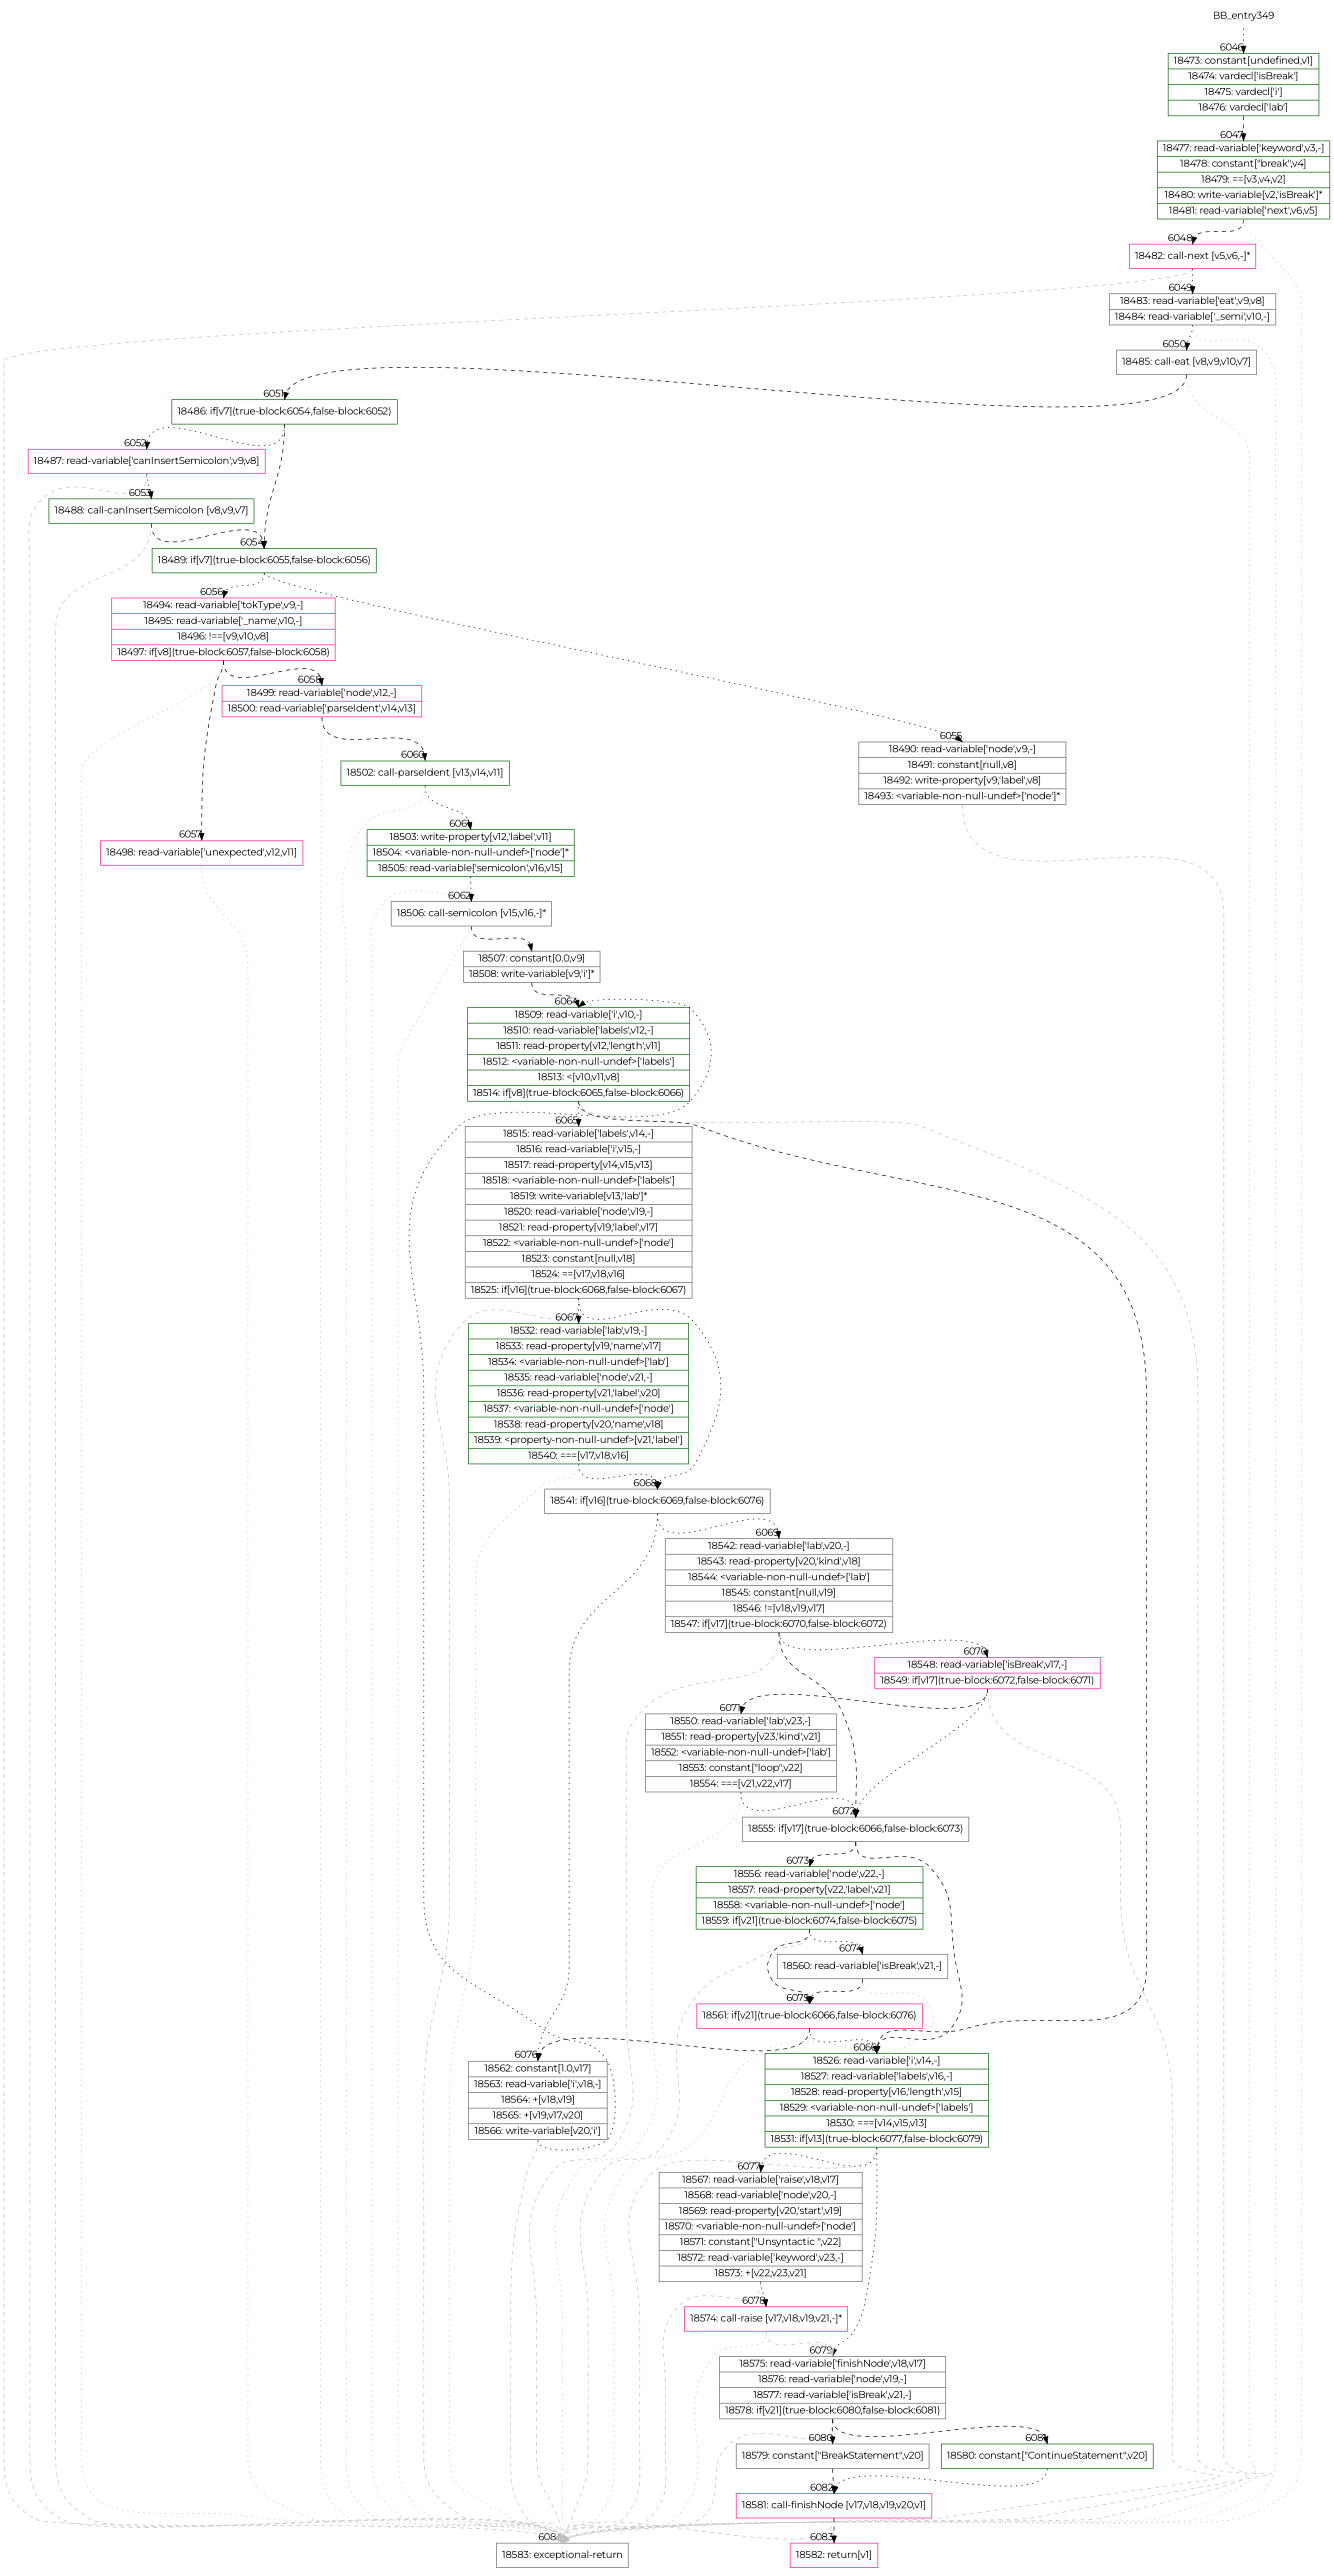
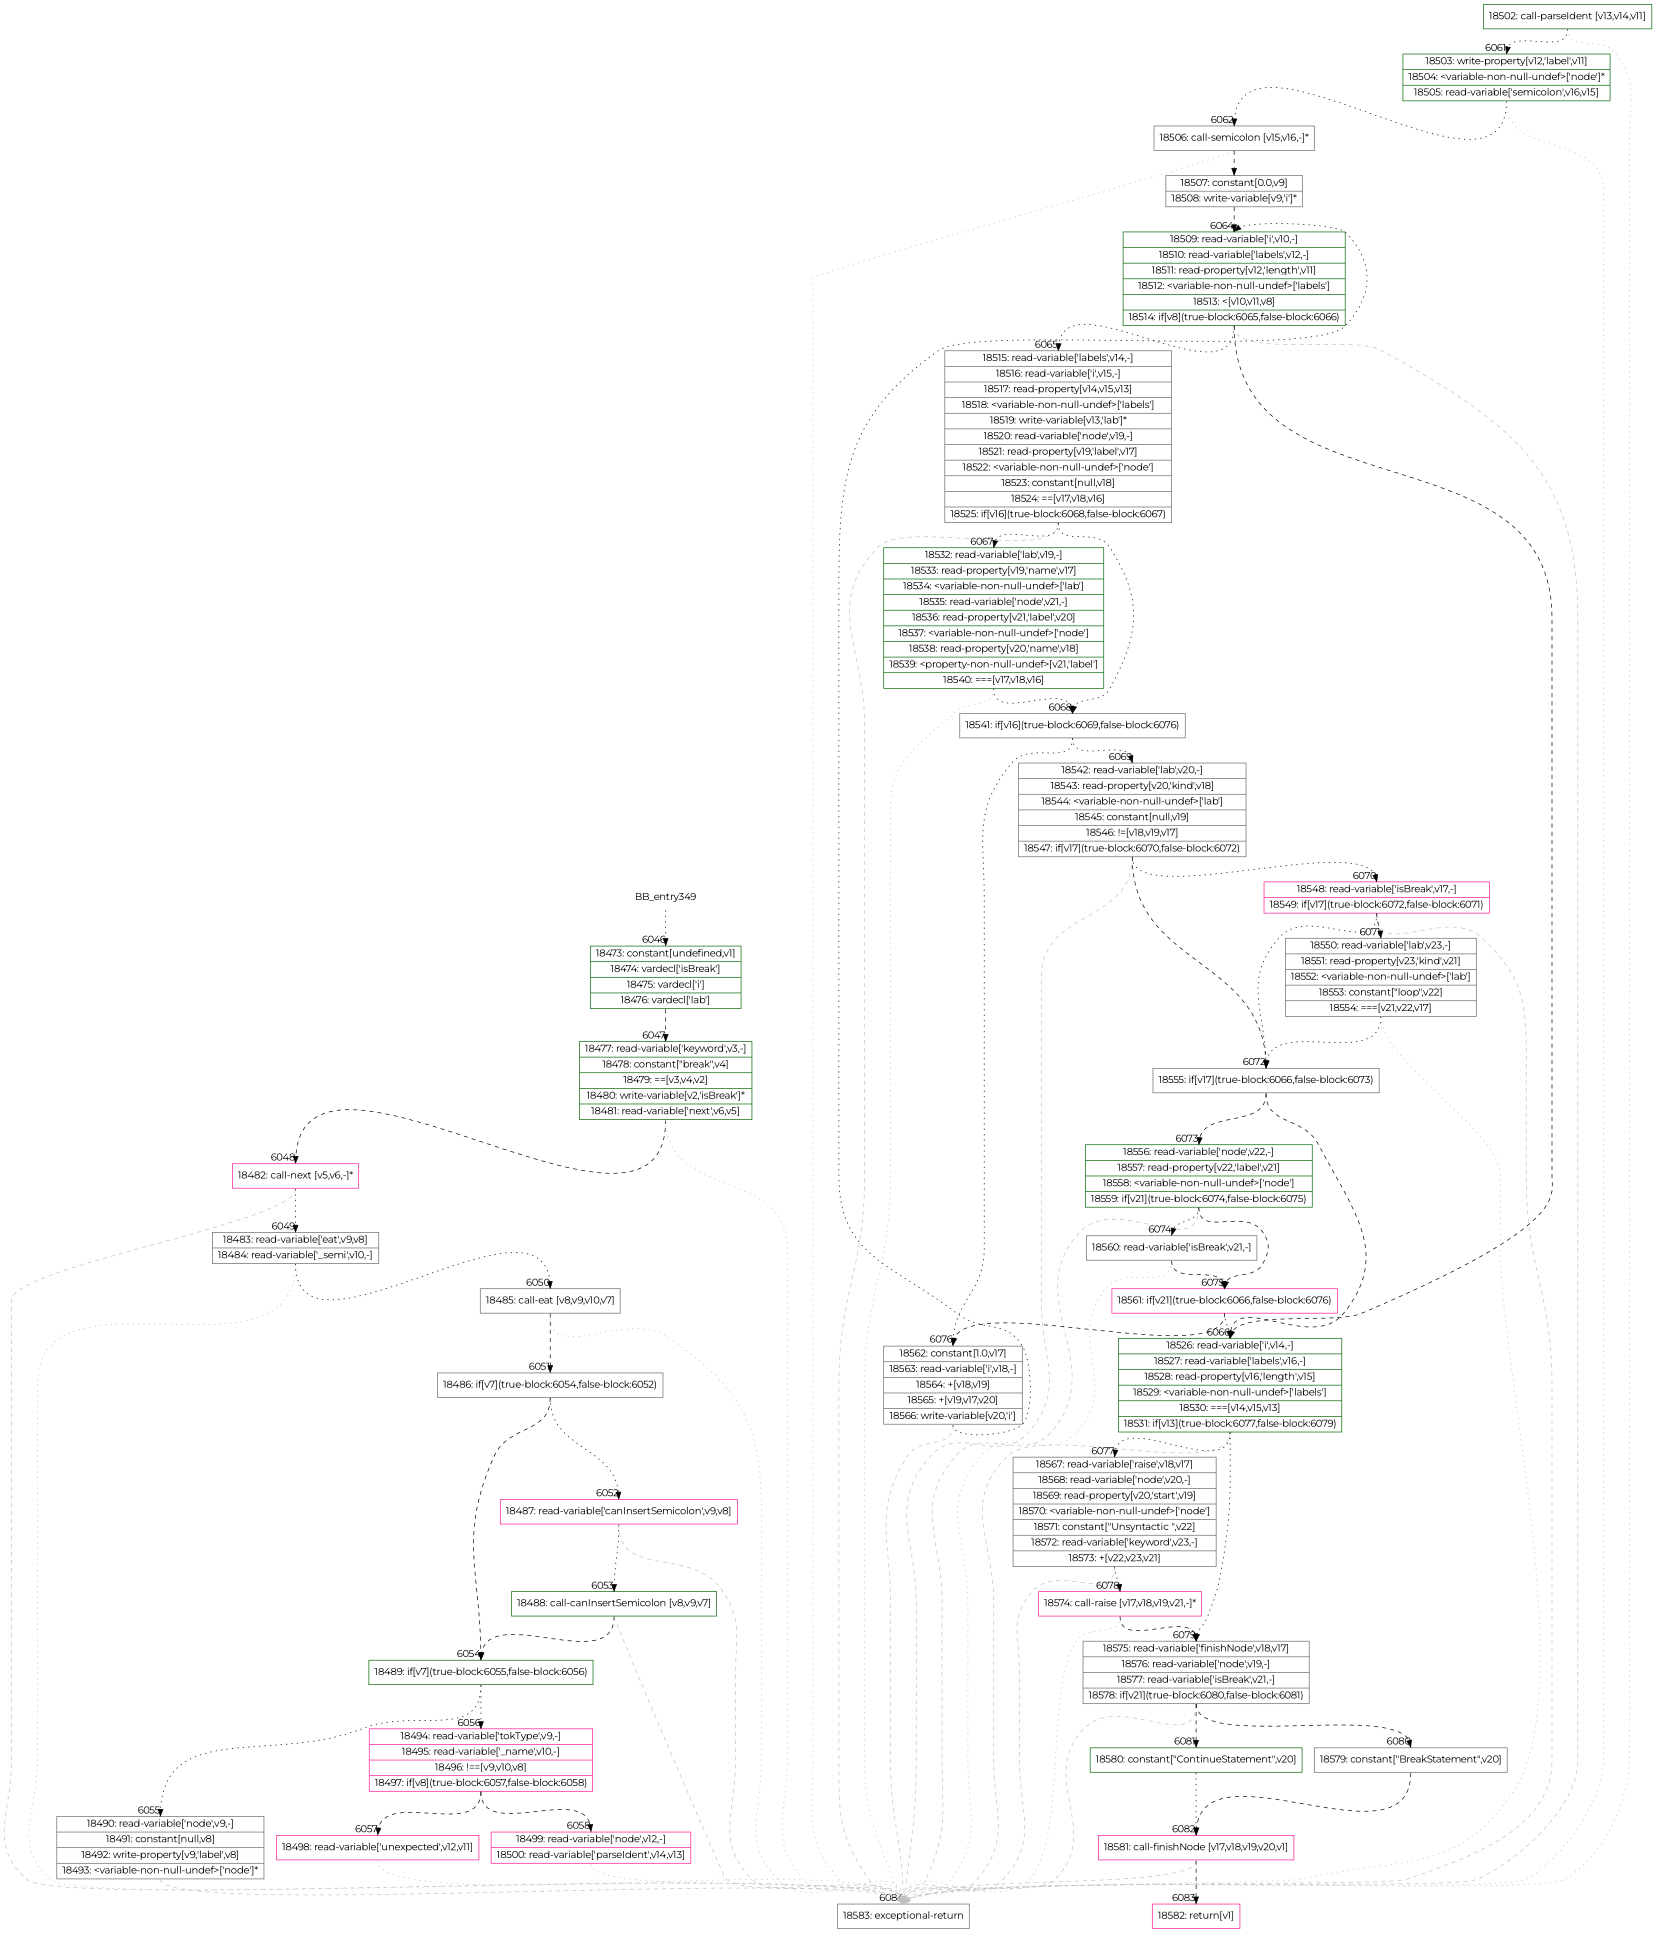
node "18486: if[v7](true-block:6054,false-block:6052)": color darkgreen -> gray40
edge "18499: read-variable['node',v12,-]" -> "18502: call-parseIdent [v13,v14,v11]": removed
edge "18494: read-variable['tokType',v9,-]" -> "18583: exceptional-return": removed
edge "18574: call-raise [v17,v18,v19,v21,-]*" -> "18575: read-variable['finishNode',v18,v17]": color gray -> black
